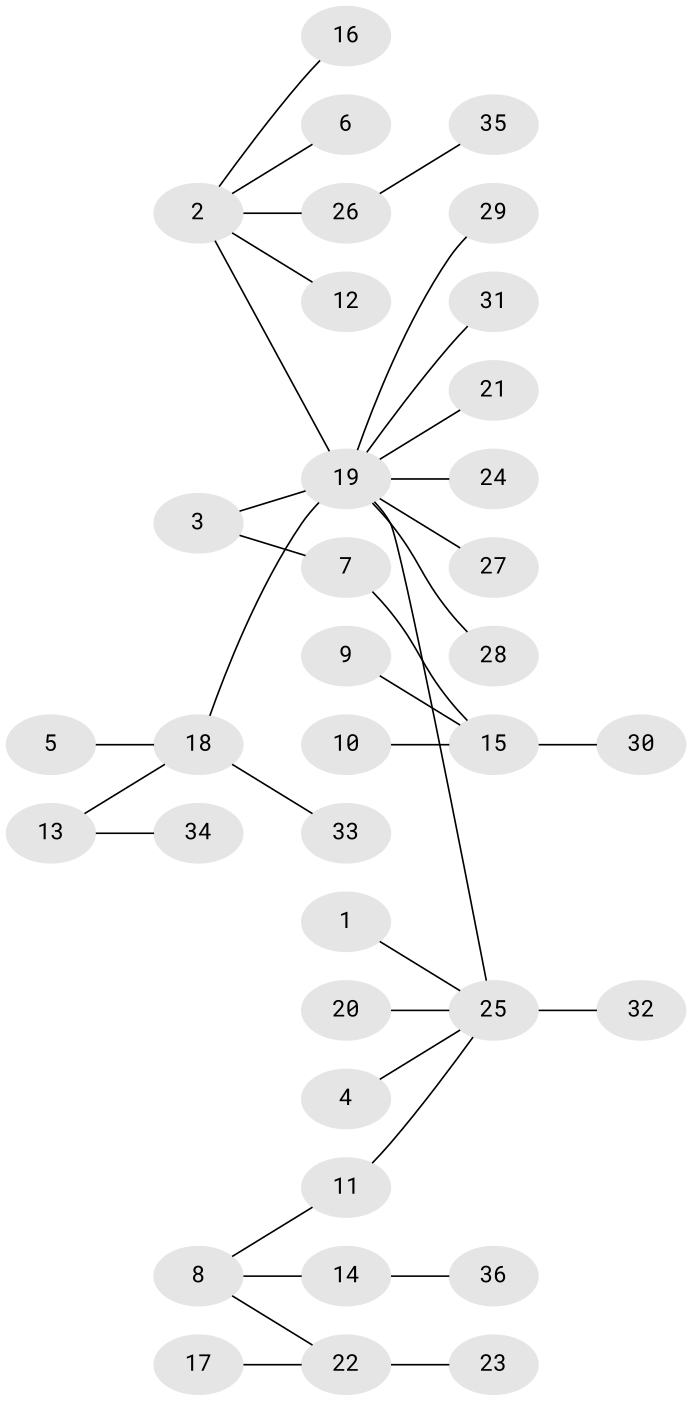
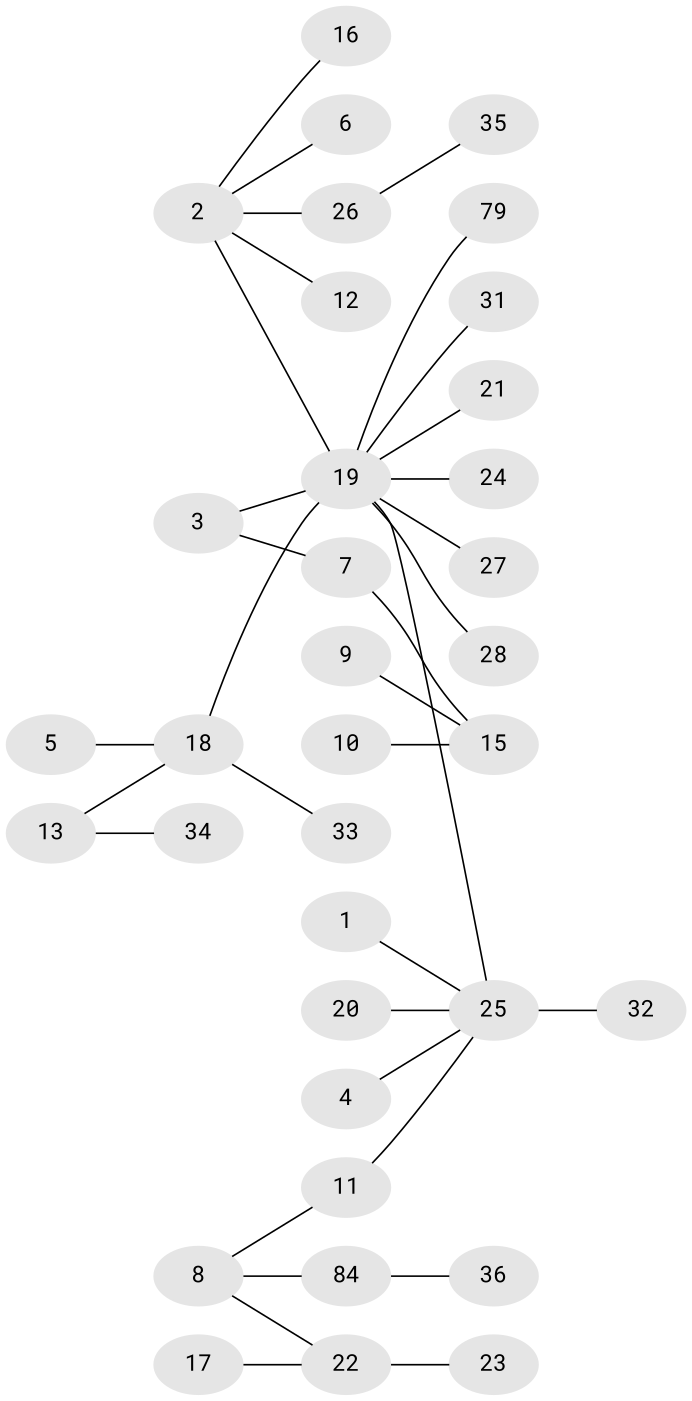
node "29": label "29" -> "79"
node "30": removed
node "14": label "14" -> "84"
